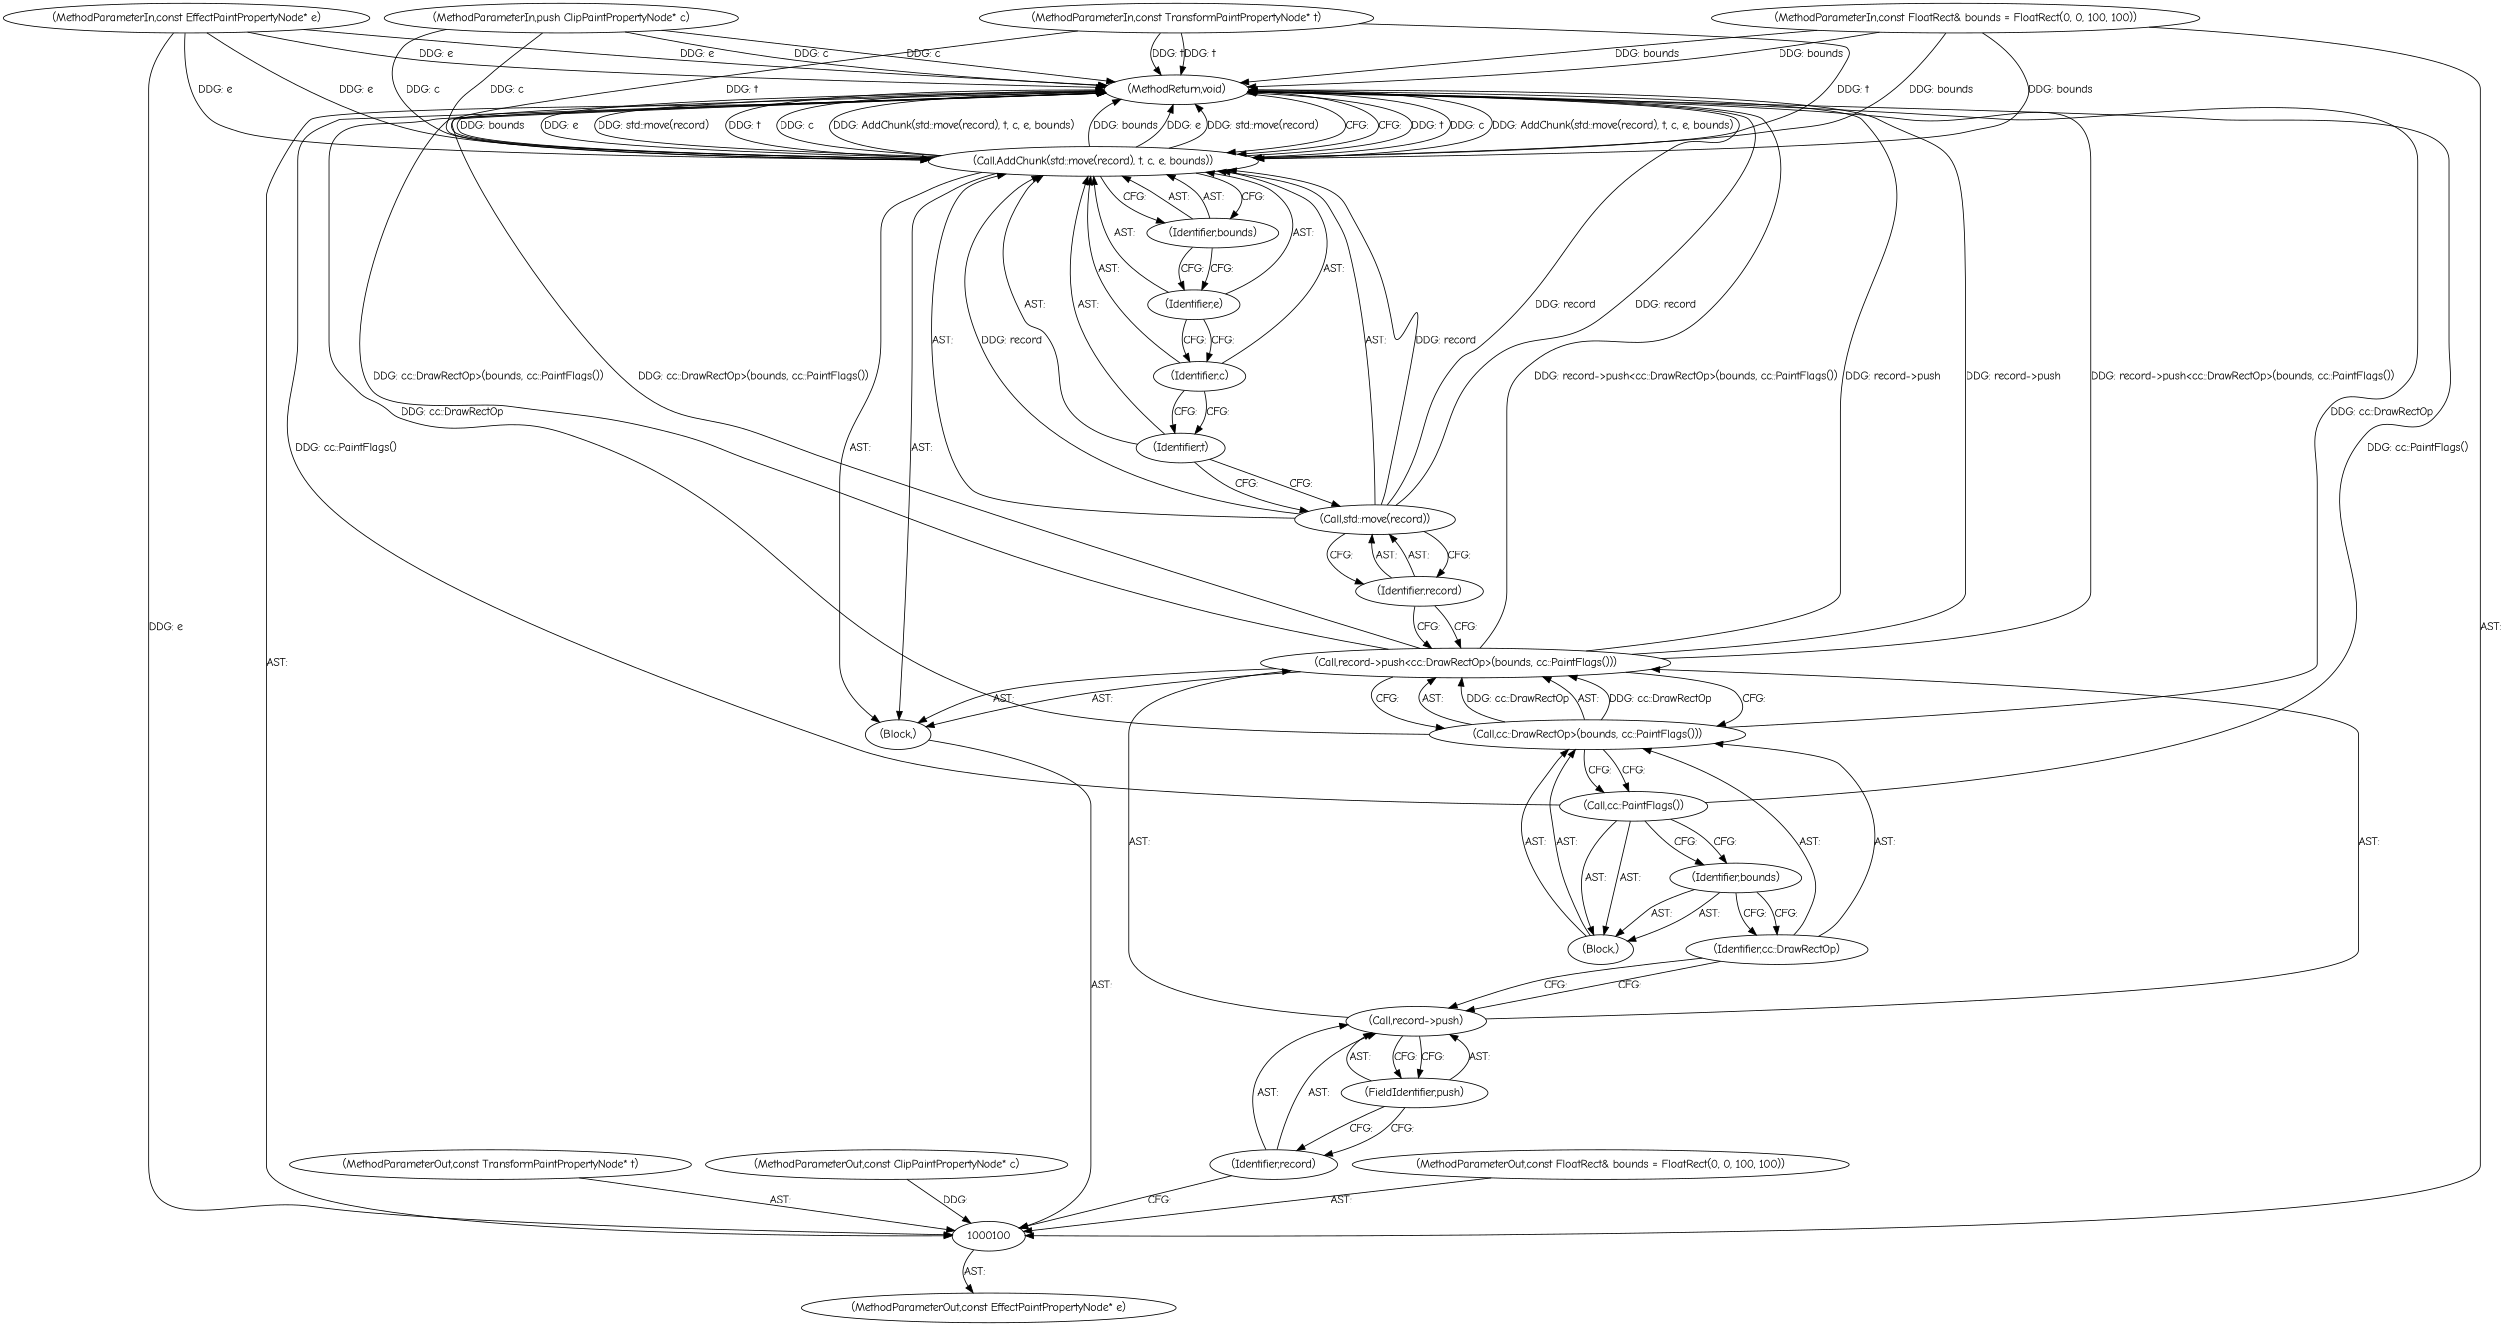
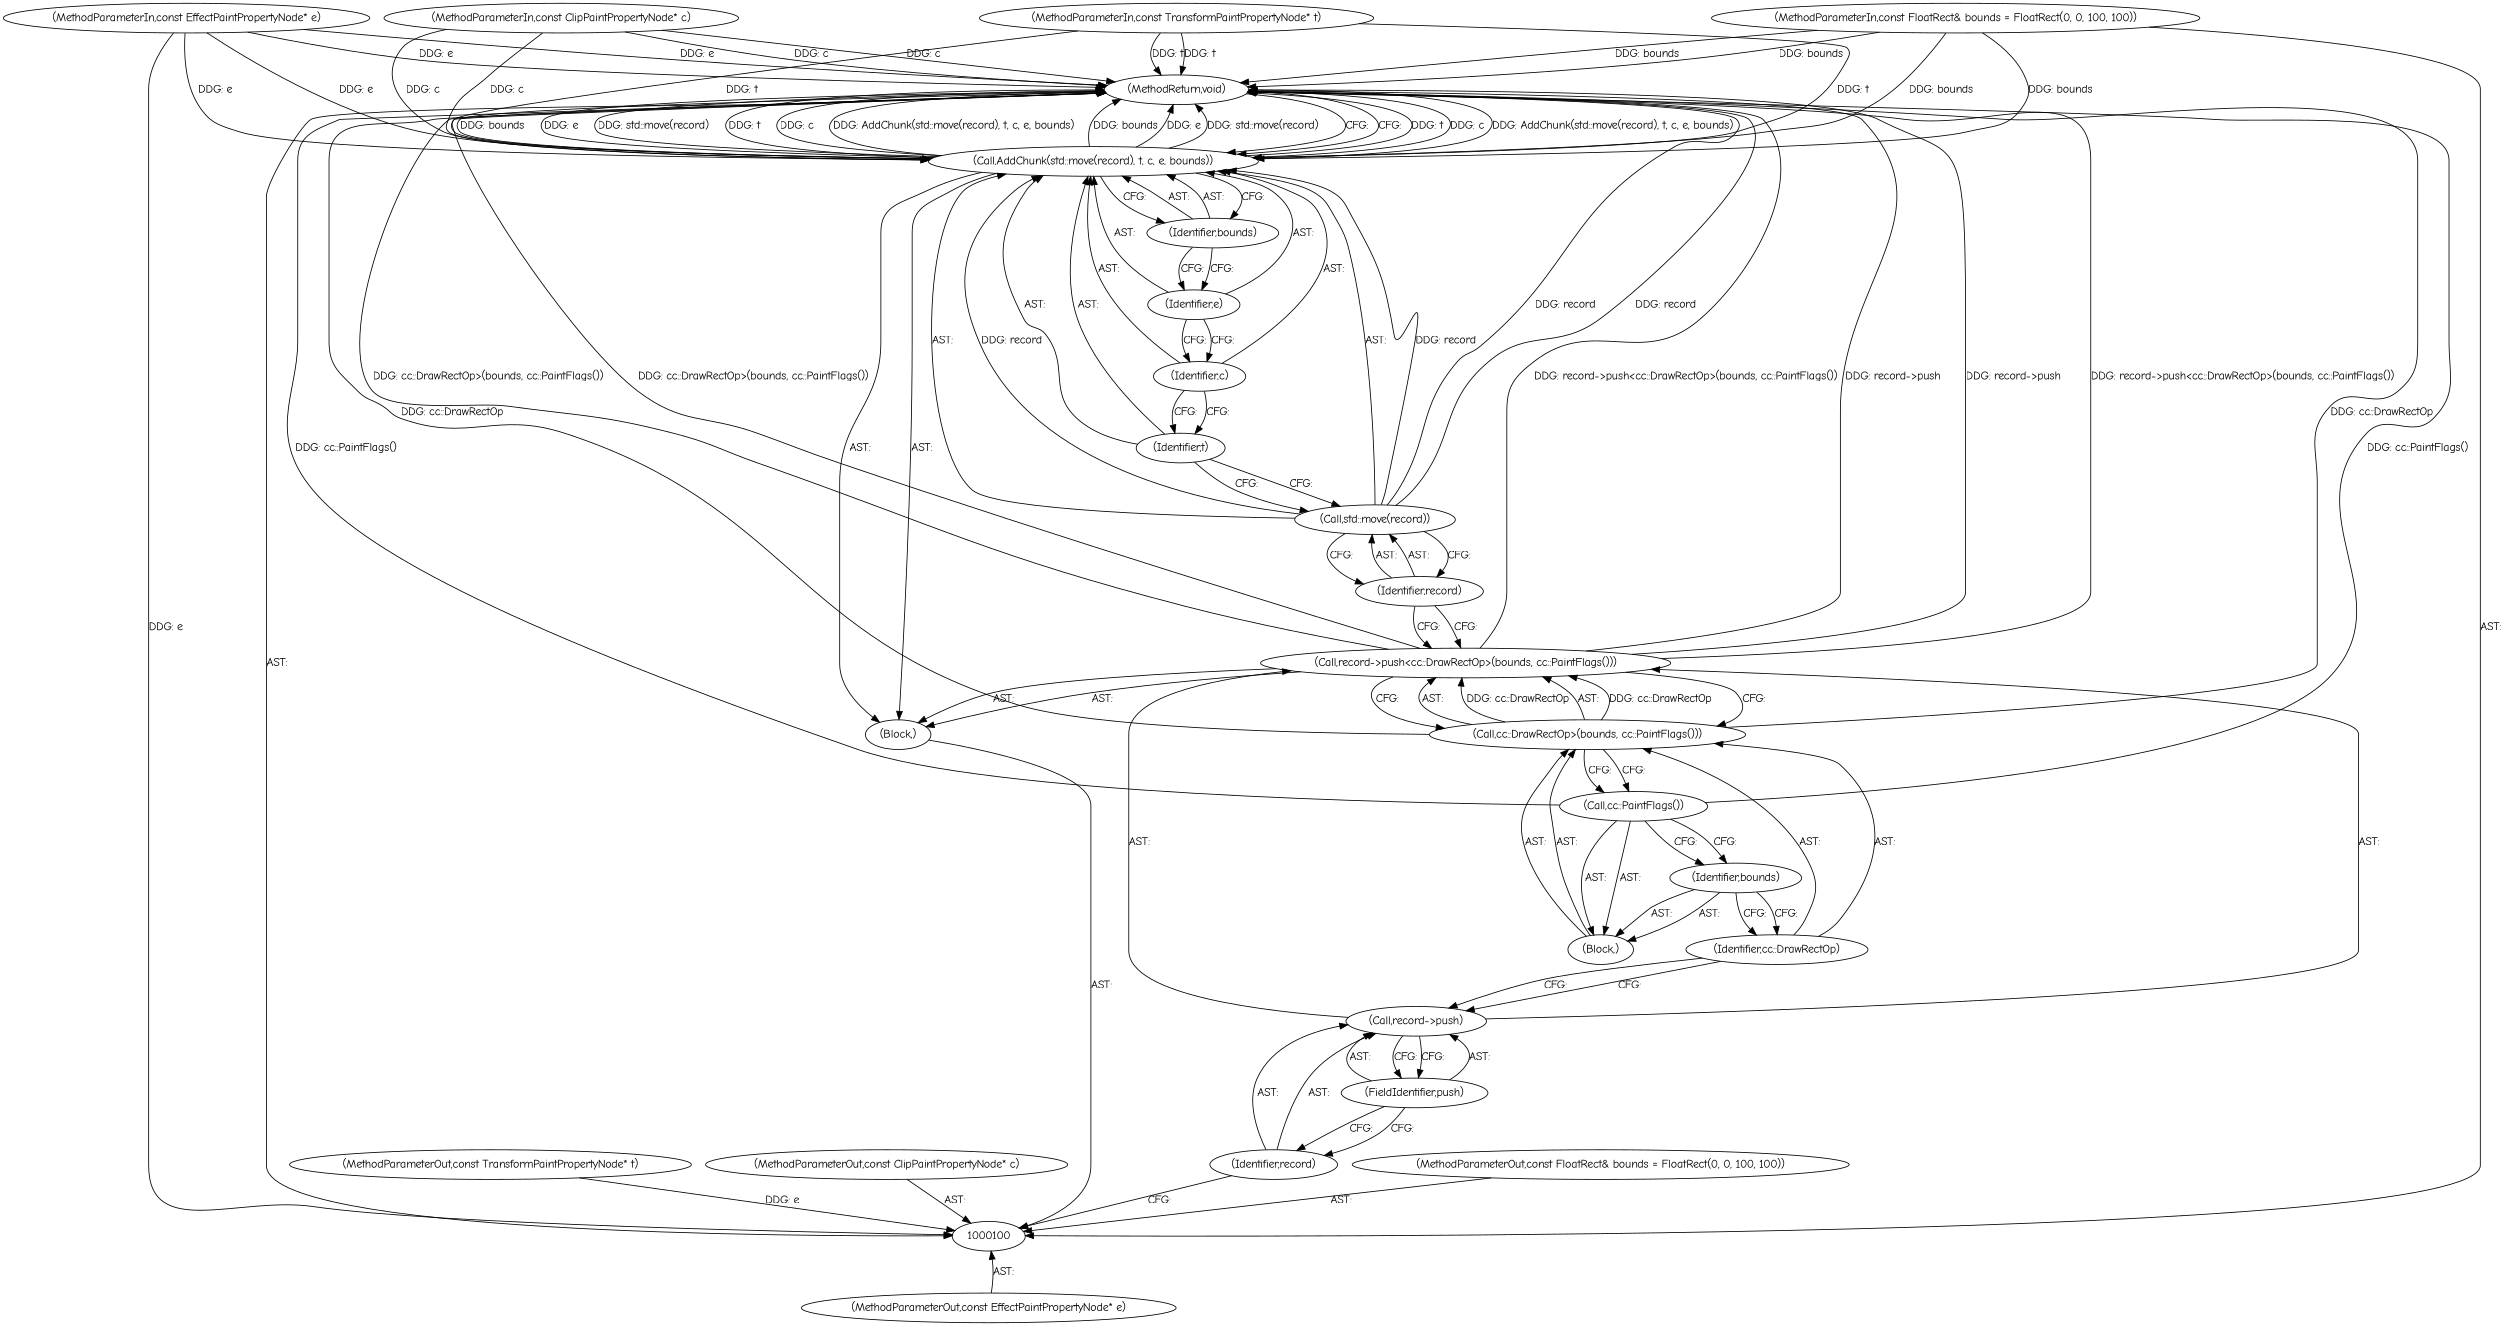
node "(MethodParameterIn,push ClipPaintPropertyNode* c)": label "(MethodParameterIn,push ClipPaintPropertyNode* c)" -> "(MethodParameterIn,const ClipPaintPropertyNode* c)"
edge "(MethodParameterOut,const TransformPaintPropertyNode* t)" -> "1000100": label "AST: " -> "DDG: e"
edge "(MethodParameterOut,const ClipPaintPropertyNode* c)" -> "1000100": label "DDG: " -> "AST: "
edge "1000100" -> "(MethodParameterOut,const EffectPaintPropertyNode* e)": reversed
